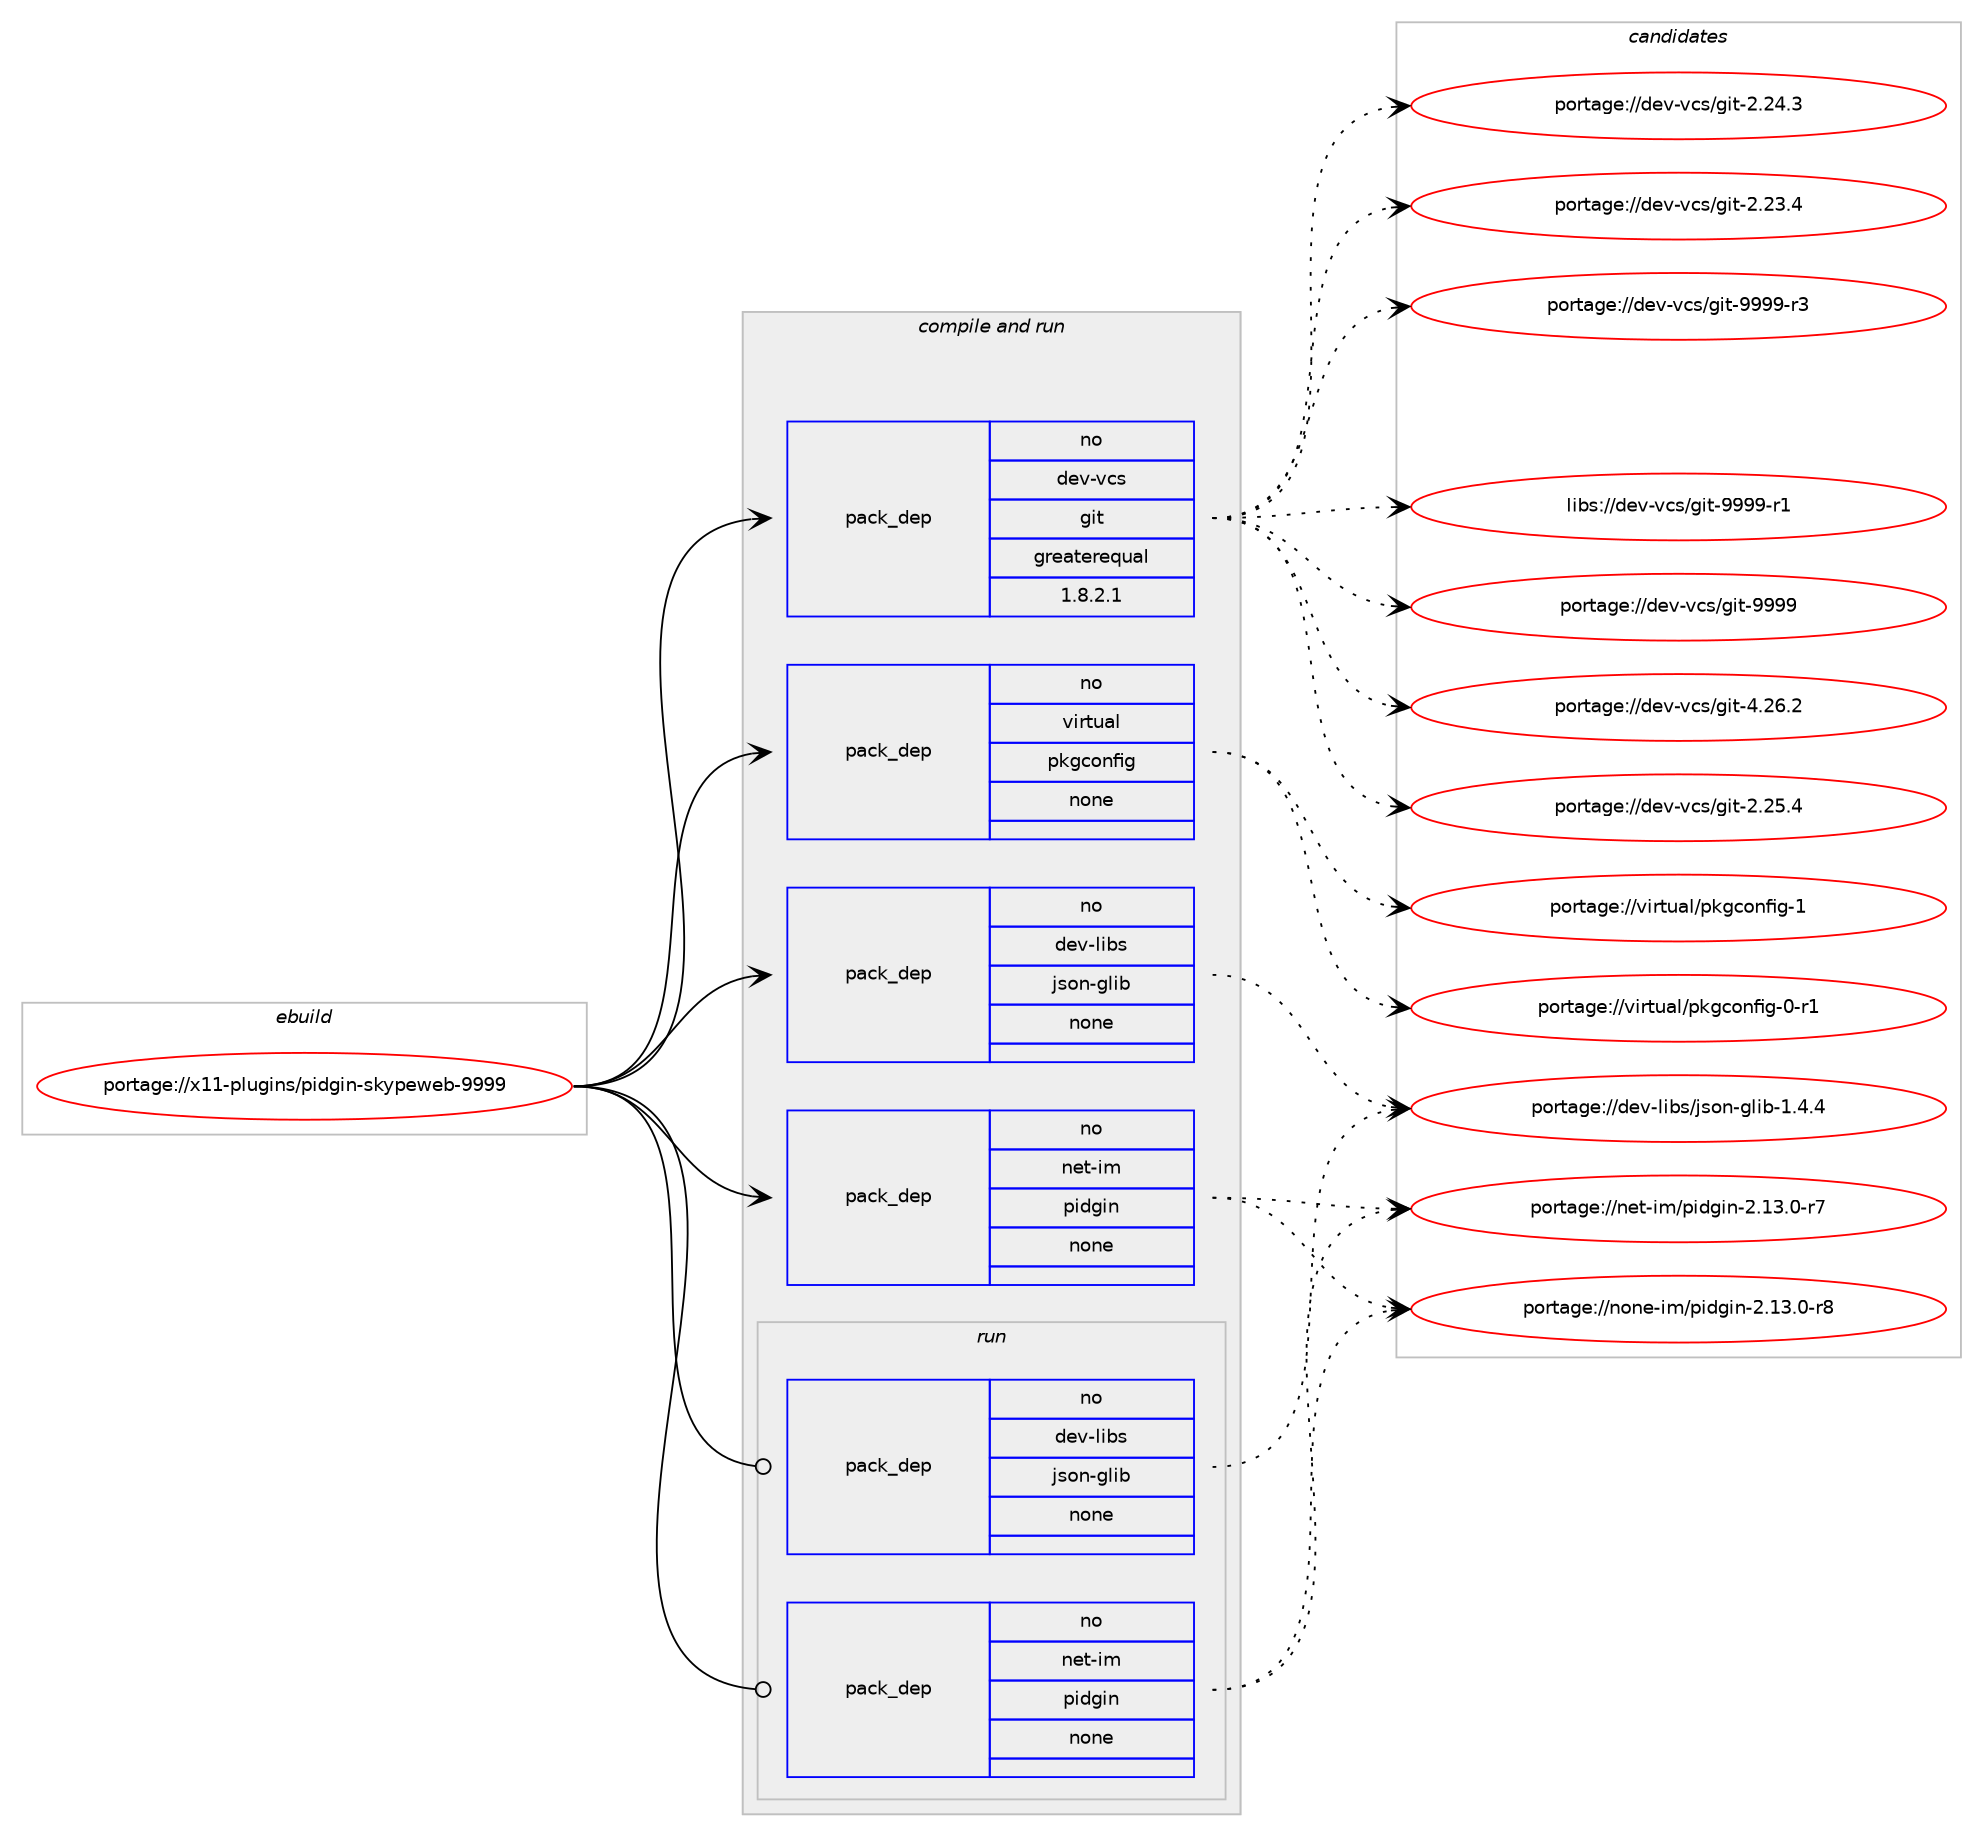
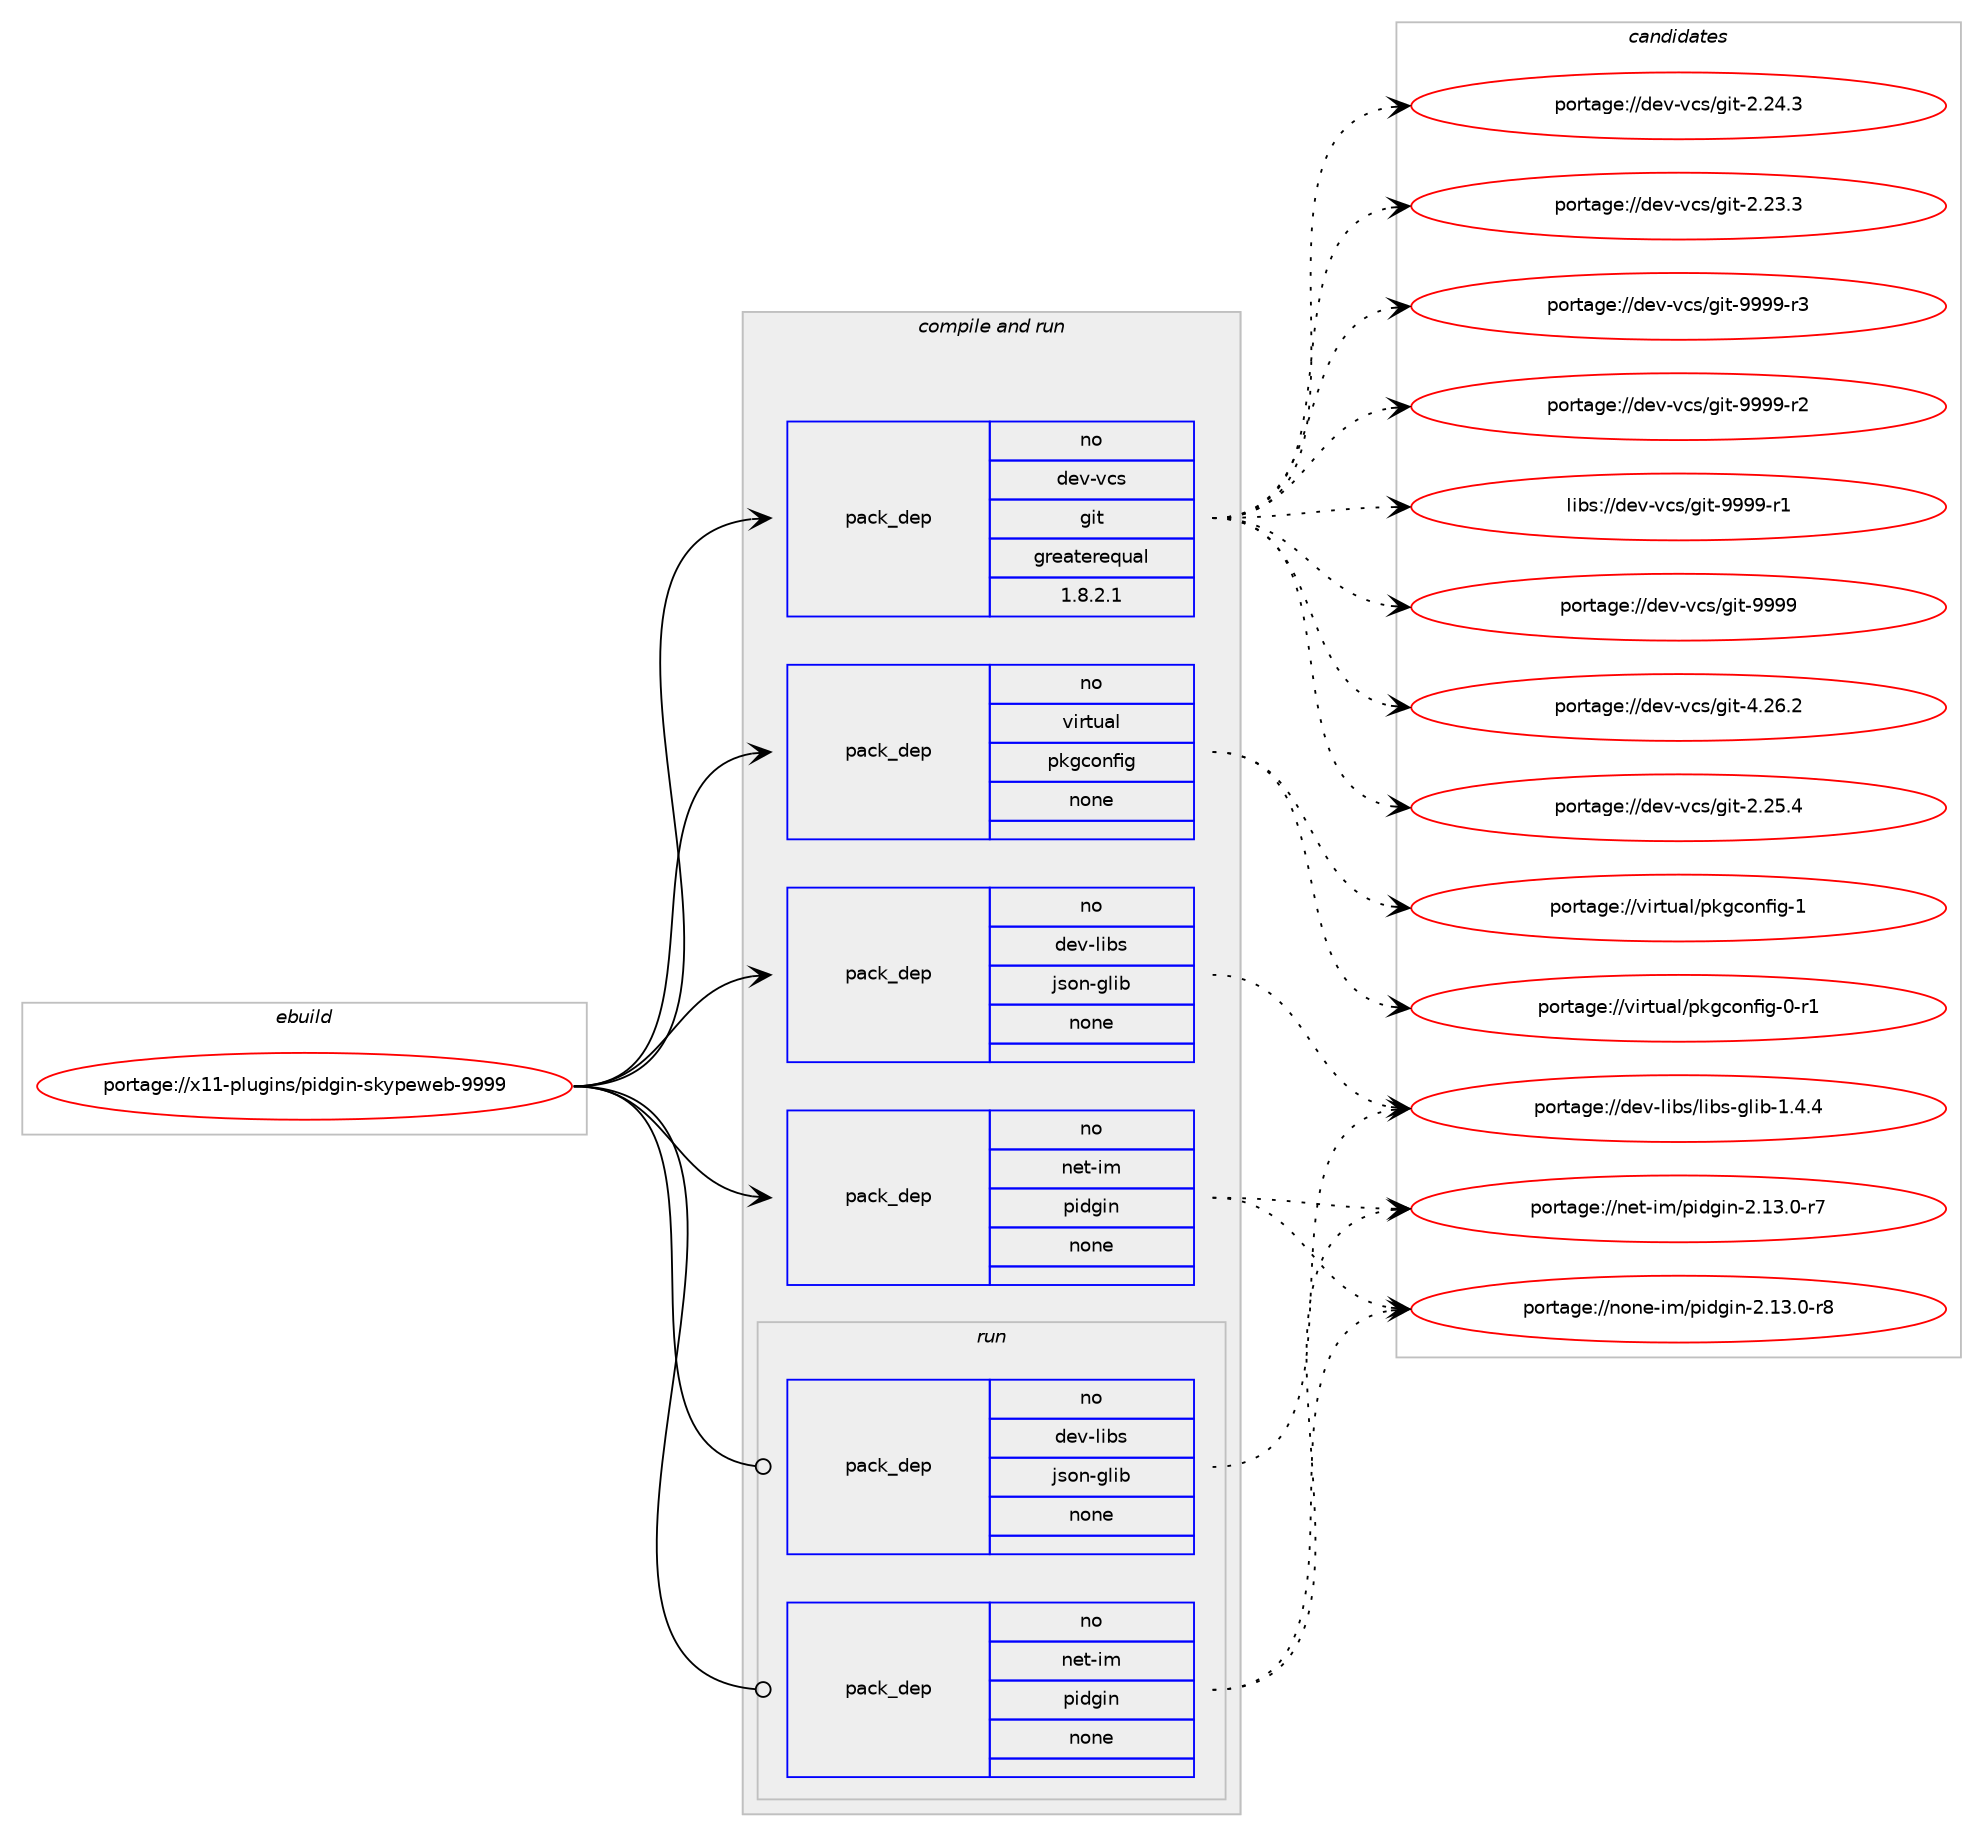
node "portage://dev-vcs/git-2.23.4": label "portage://dev-vcs/git-2.23.4" -> "portage://dev-vcs/git-2.23.3"
node "portage://dev-vcs/git-9999-r2": added
node "portage://dev-libs/json-glib-1.4.4": label "portage://dev-libs/json-glib-1.4.4" -> "portage://dev-libs/libs-glib-1.4.4"
